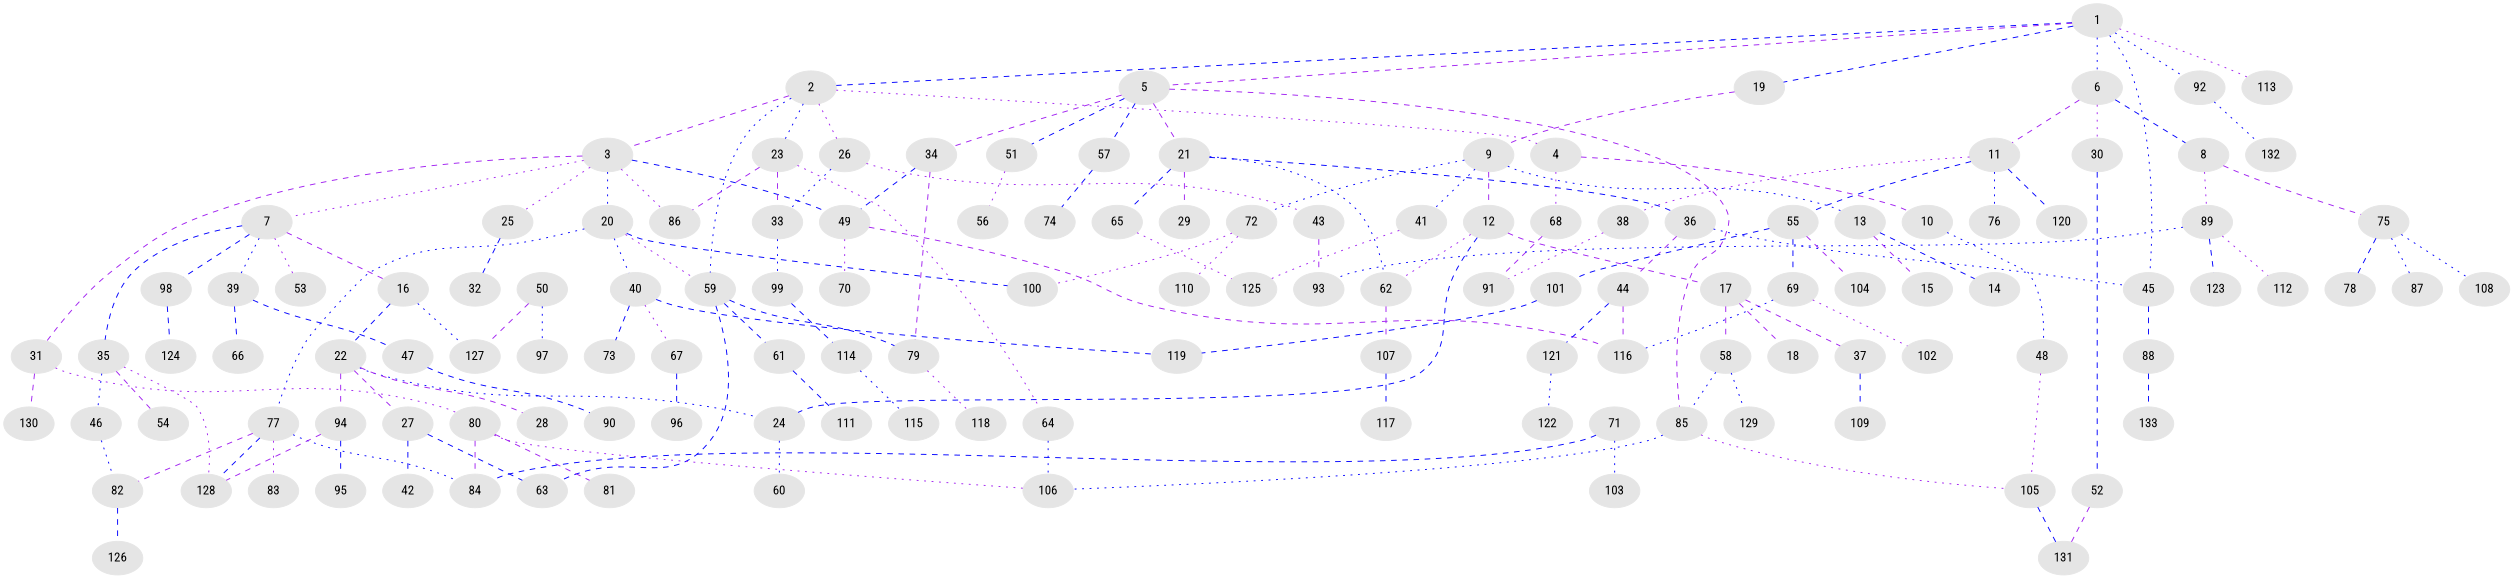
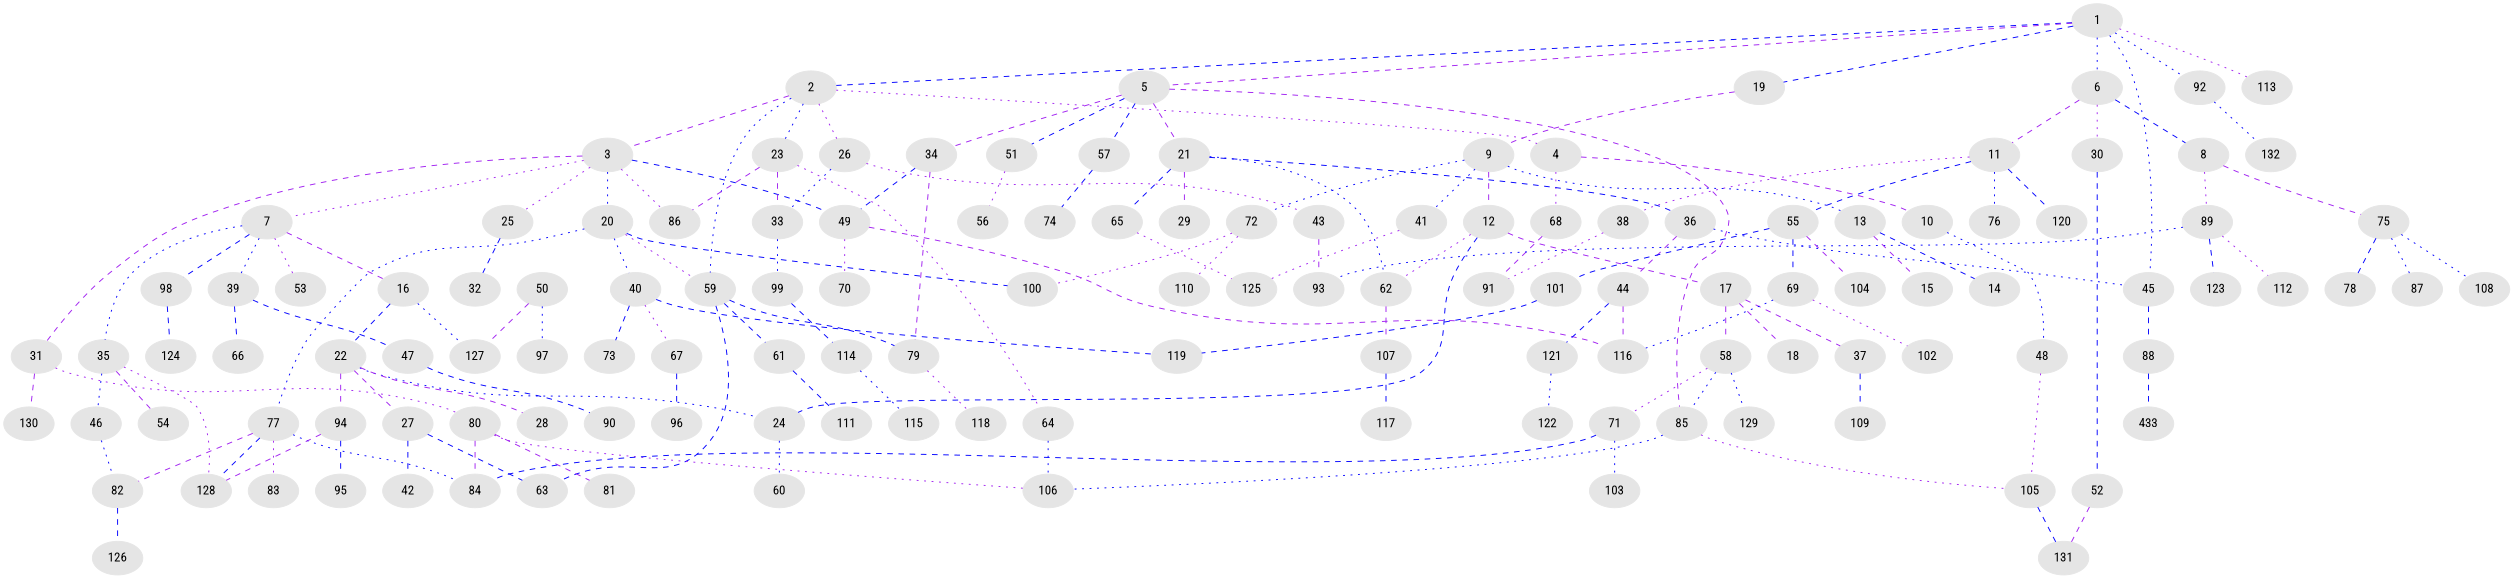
edge "7" -- "35": style dashed -> dotted
edge "58" -- "71": added
node "133": label "133" -> "433"
